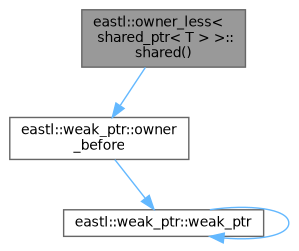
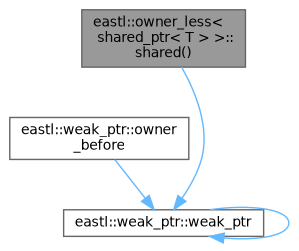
edge "eastl::owner_less< shared_ptr< T > >:: shared()" -> "eastl::weak_ptr::owner _before": now "eastl::owner_less< shared_ptr< T > >:: shared()" -> "eastl::weak_ptr::weak_ptr"
